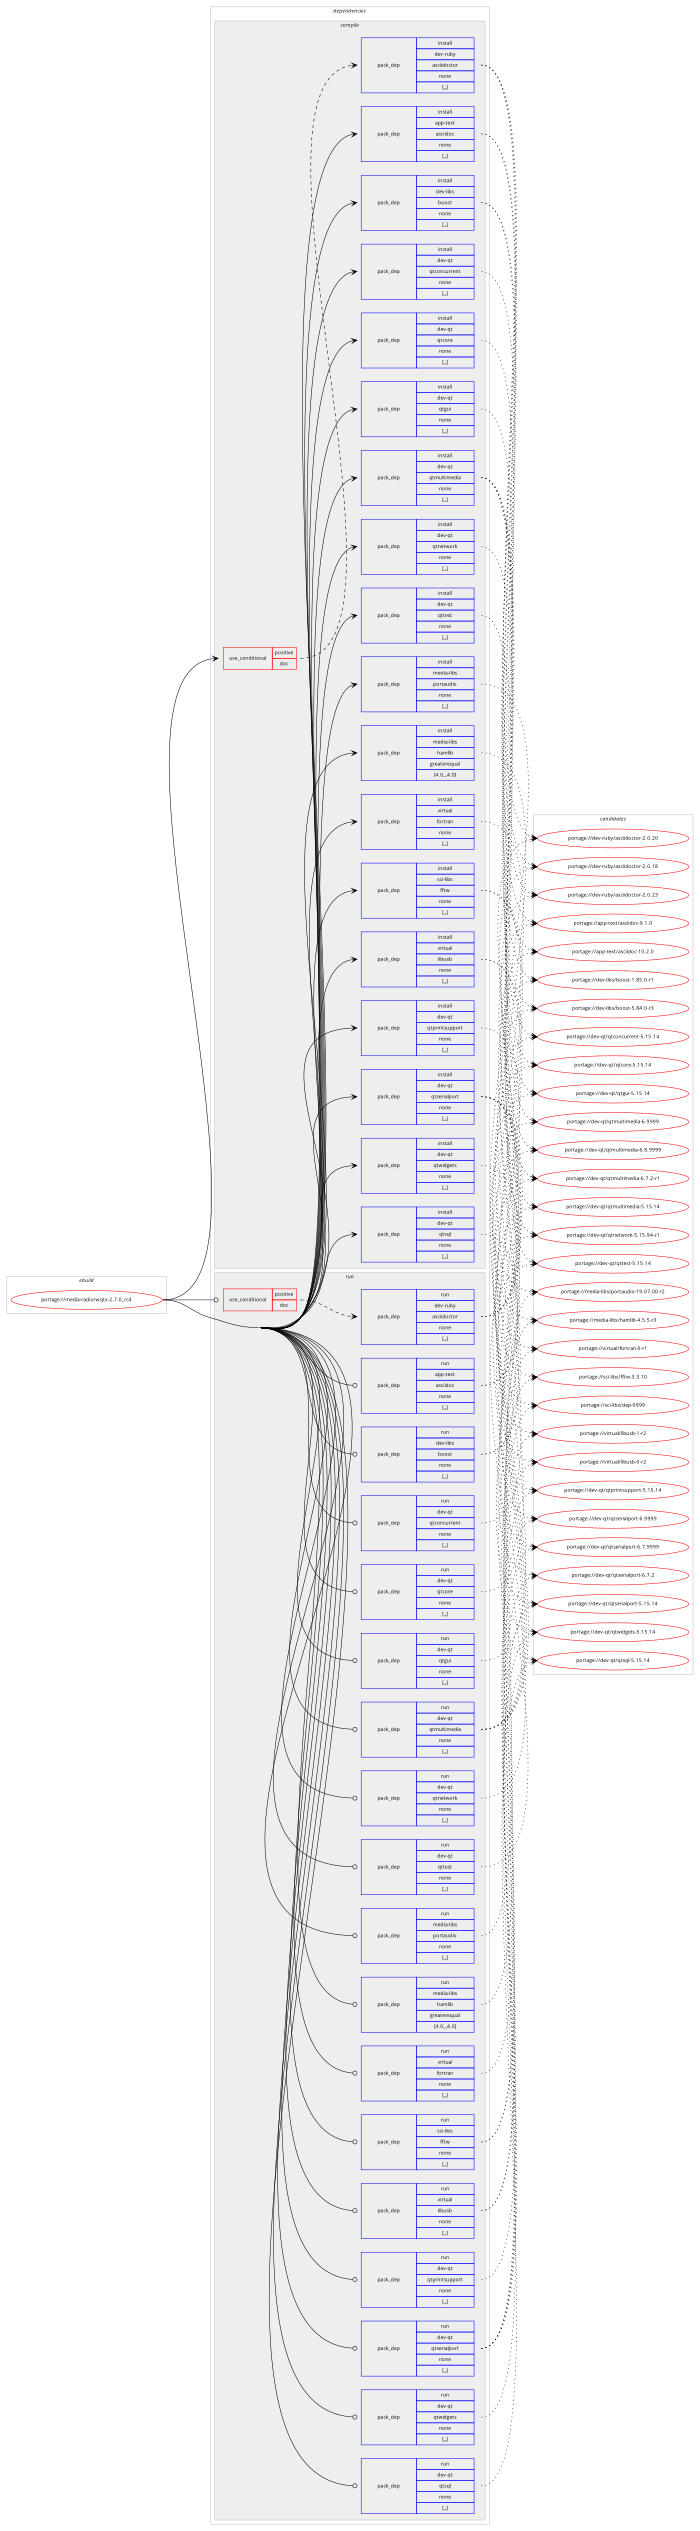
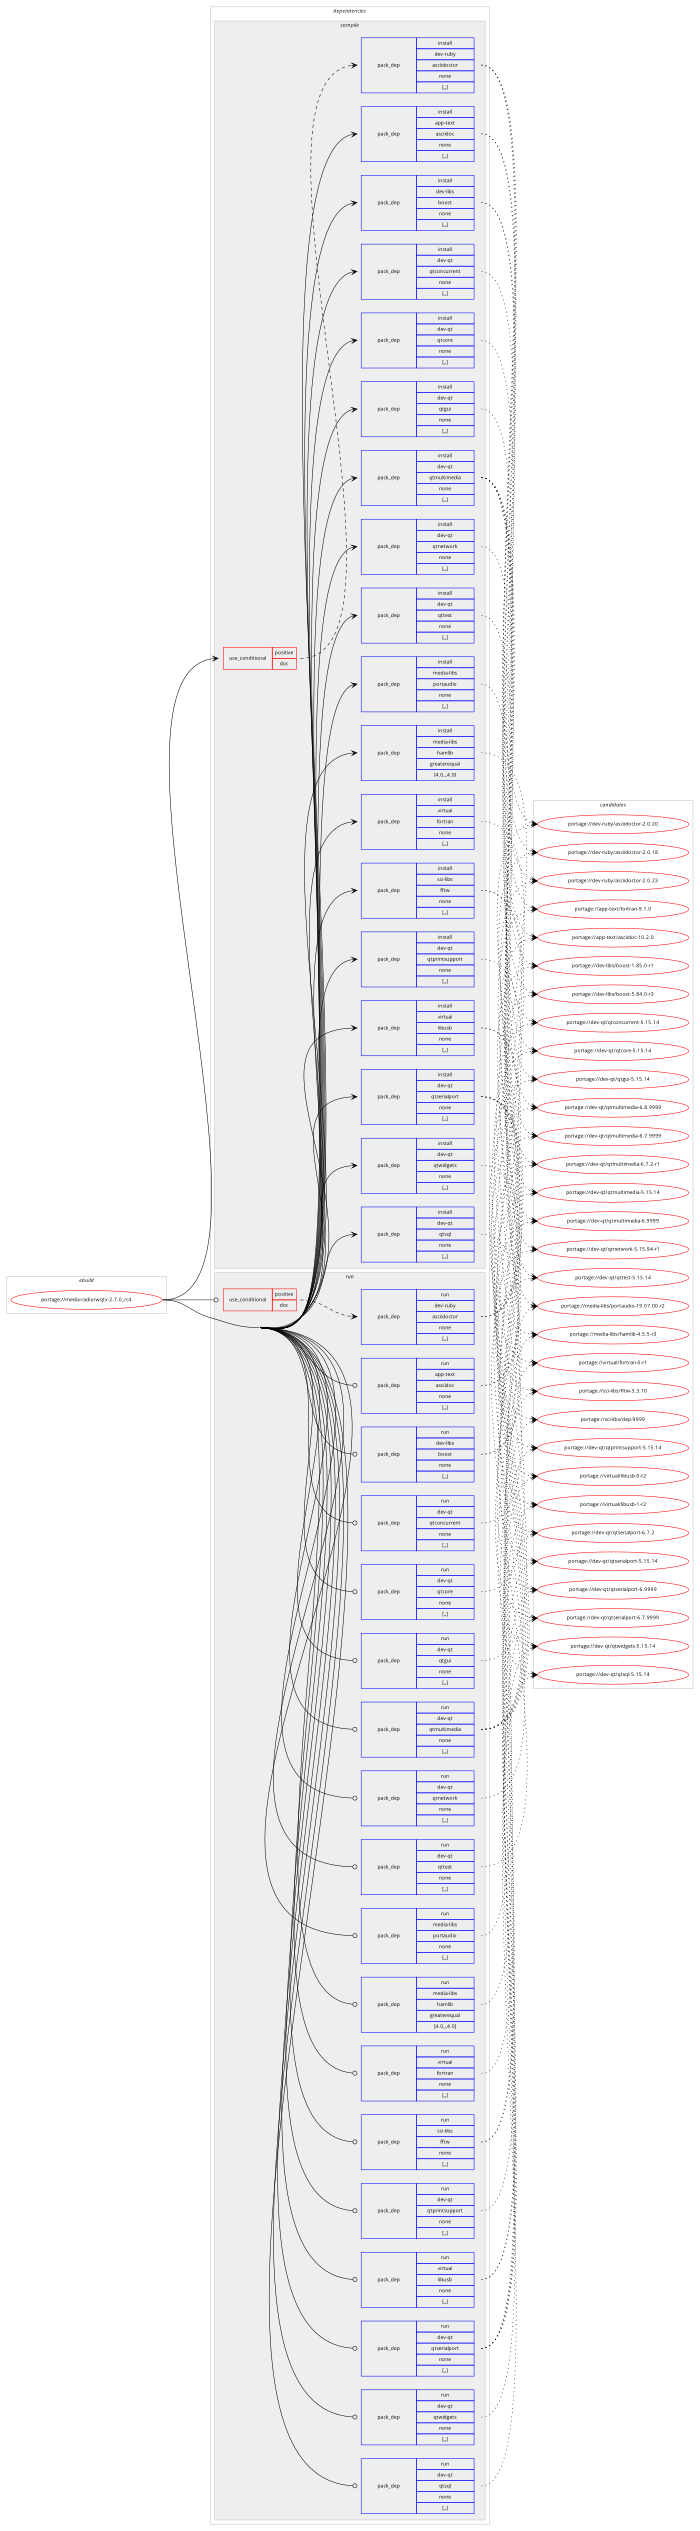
node "portage://app-text/asciidoc-9.1.0": label "portage://app-text/asciidoc-9.1.0" -> "portage://app-text/fortran-9.1.0"
node "portage://dev-qt/qtmultimedia-6.7.9999": added
